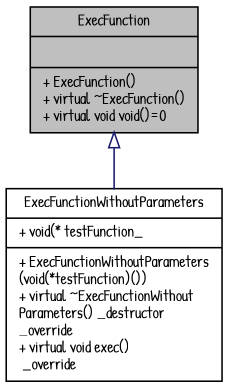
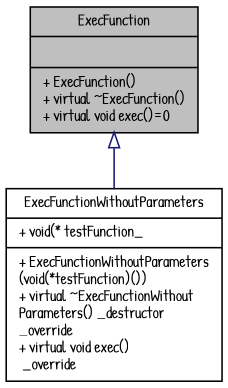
node "ExecFunction": text "+ virtual void void()=0" -> "+ virtual void exec()=0"
